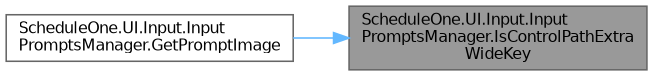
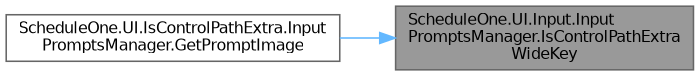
node "ScheduleOne.UI.Input.Input PromptsManager.GetPromptImage": label "ScheduleOne.UI.Input.Input PromptsManager.GetPromptImage" -> "ScheduleOne.UI.IsControlPathExtra.Input PromptsManager.GetPromptImage"
